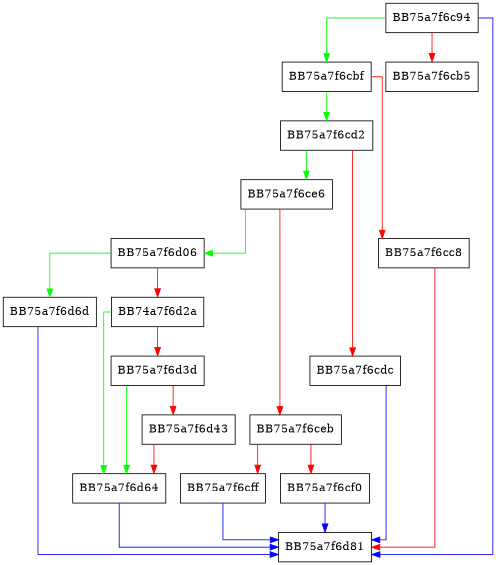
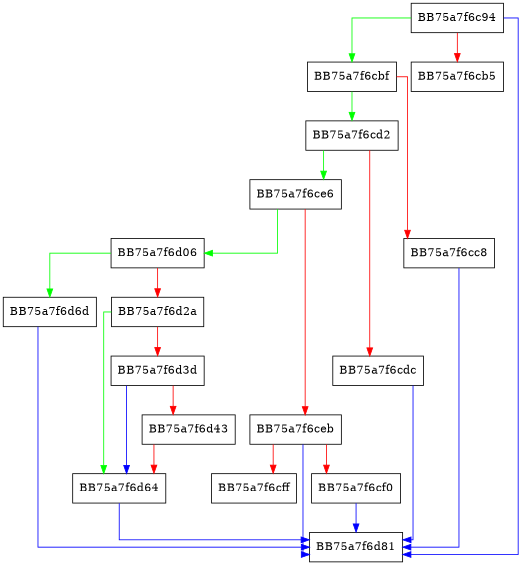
node "BB74a7f6d2a": label "BB74a7f6d2a" -> "BB75a7f6d2a"
edge "BB75a7f6d3d" -> "BB75a7f6d64": color green -> blue
edge "BB75a7f6cc8" -> "BB75a7f6d81": color red -> blue
edge "BB75a7f6cff" -> "BB75a7f6d81": now "BB75a7f6ceb" -> "BB75a7f6d81"
